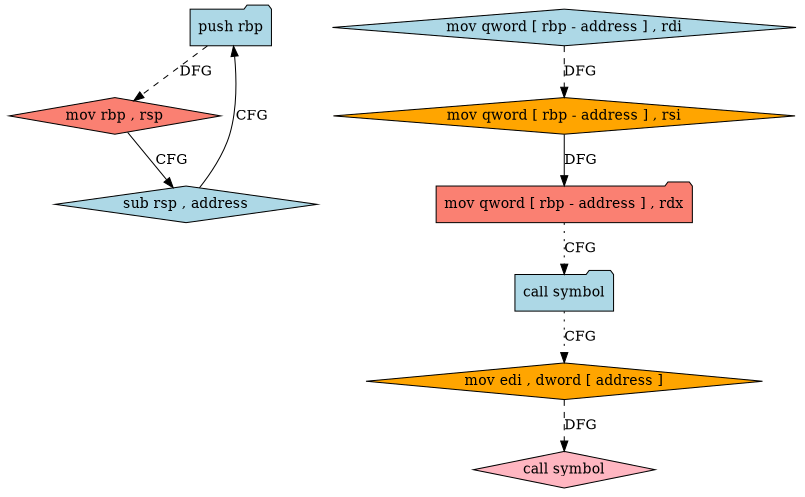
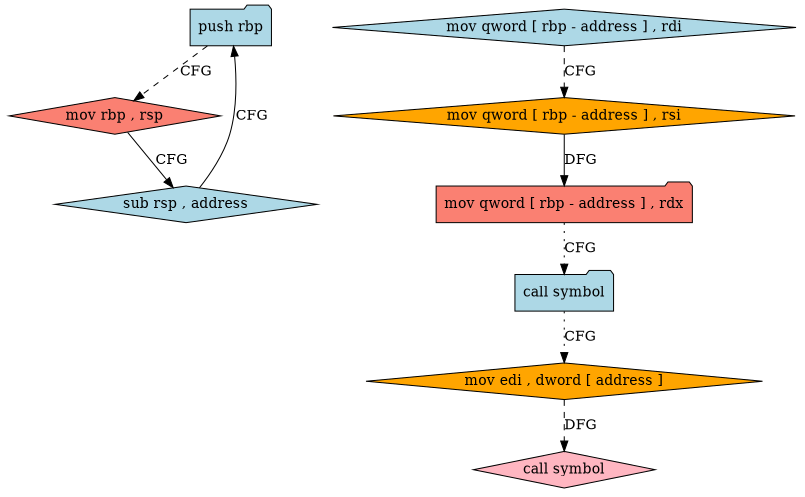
edge "push rbp" -> "mov rbp , rsp": label "DFG" -> "CFG"
edge "mov qword [ rbp - address ] , rdi" -> "mov qword [ rbp - address ] , rsi": label "DFG" -> "CFG"
